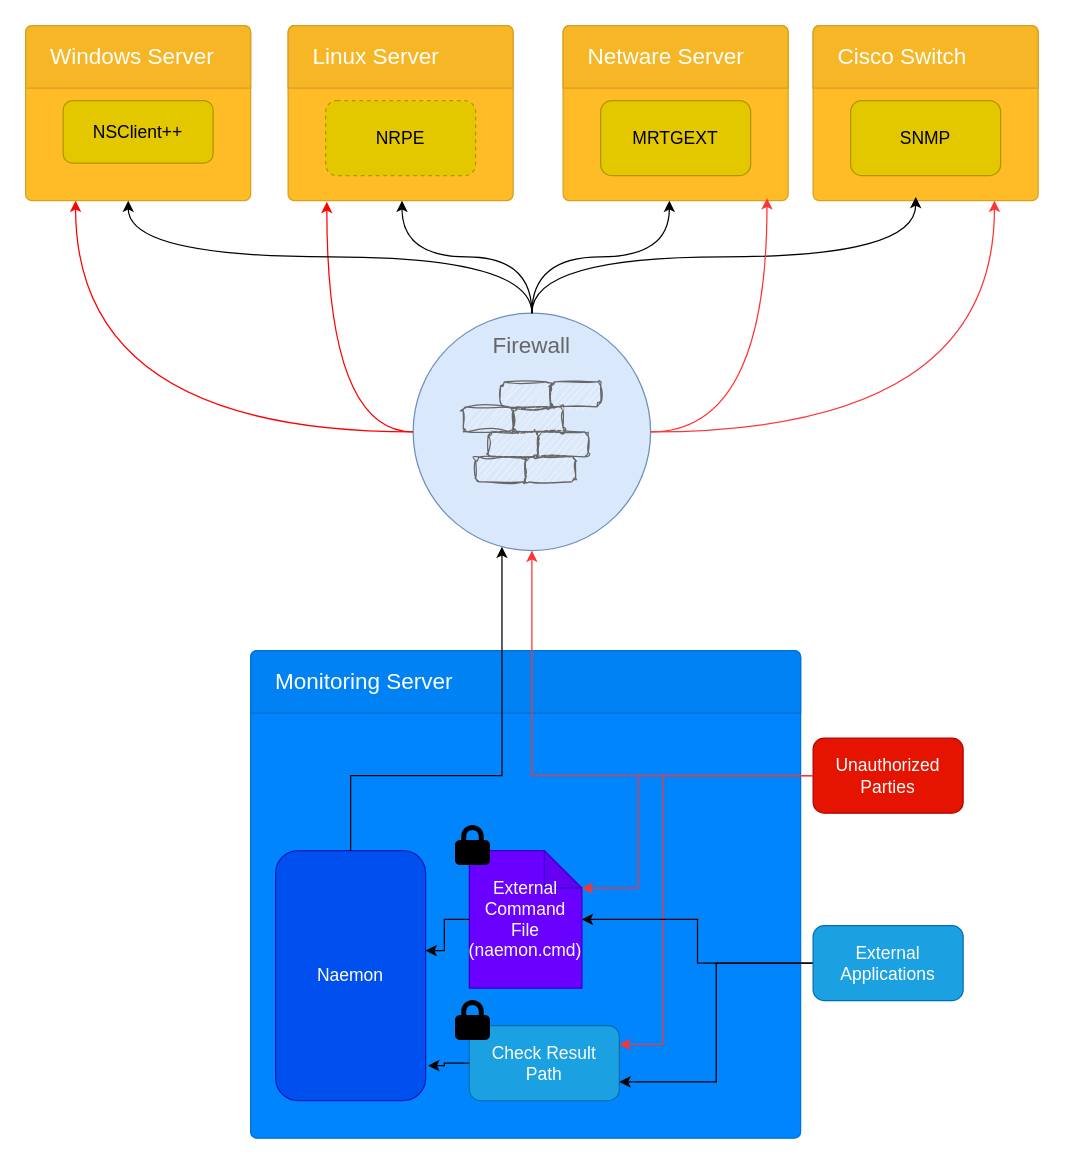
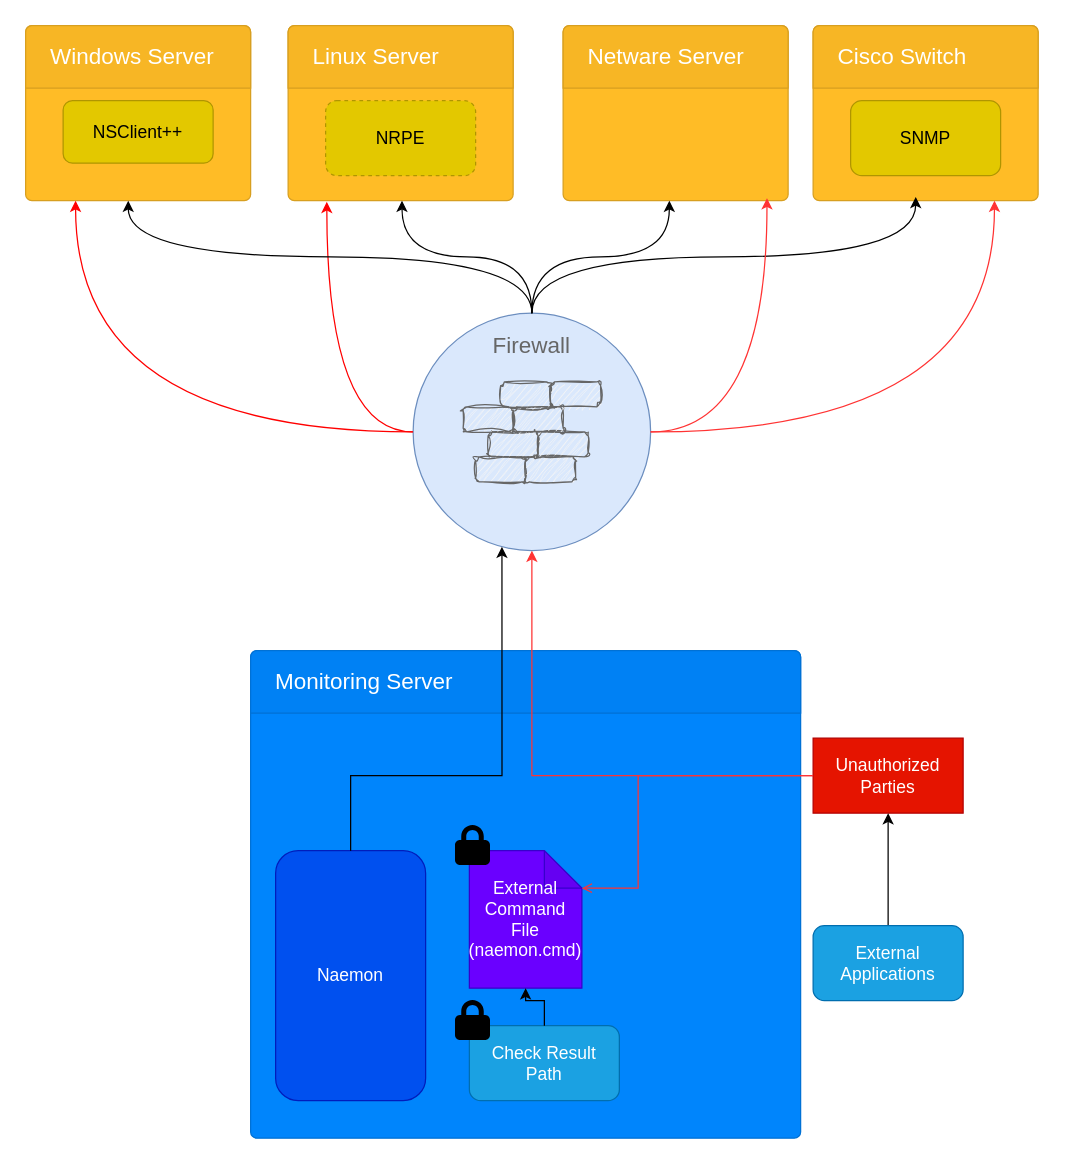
node "MRTGEXT": removed
node "Unauthorized Parties": shape rounded rectangle -> rectangle
edge "Unauthorized Parties" -> "External Command File (naemon.cmd)": arrowhead classic -> open
edge "External Applications" -> "External Command File (naemon.cmd)": now "External Applications" -> "Unauthorized Parties"
edge "External Command File (naemon.cmd)" -> "Naemon": removed
edge "Unauthorized Parties" -> "Check Result Path": removed
edge "Check Result Path" -> "Naemon": now "Check Result Path" -> "External Command File (naemon.cmd)"
edge "External Applications" -> "Check Result Path": removed
